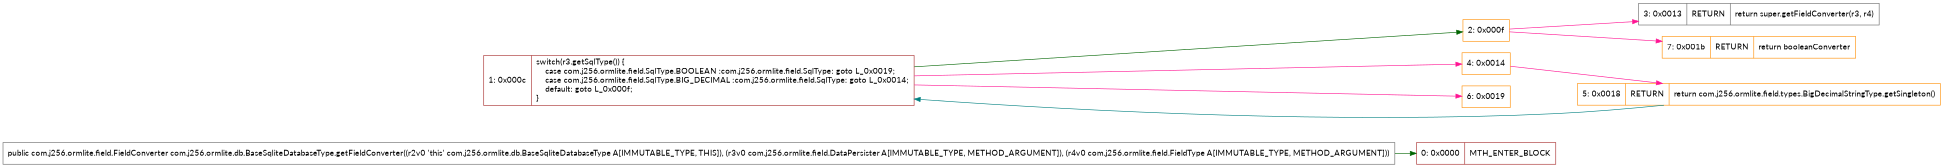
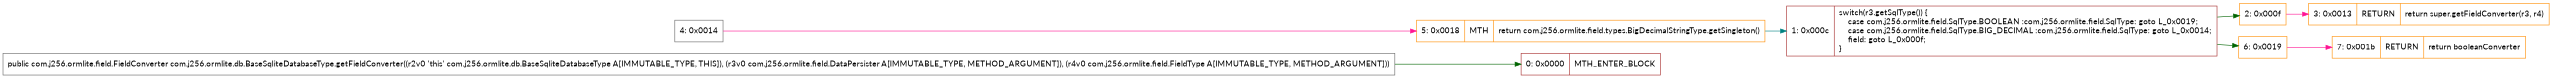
node "3: 0x0013": color gray40 -> darkorange
edge "2: 0x000f" -> "7: 0x001b": now "6: 0x0019" -> "7: 0x001b"
node "4: 0x0014": color darkorange -> gray40
edge "1: 0x000c" -> "4: 0x0014": removed
node "1: 0x000c": text "default: goto L_0x000f;" -> "field: goto L_0x000f;"
edge "1: 0x000c" -> "6: 0x0019": color deeppink -> darkgreen
node "5: 0x0018": text "RETURN" -> "MTH"
